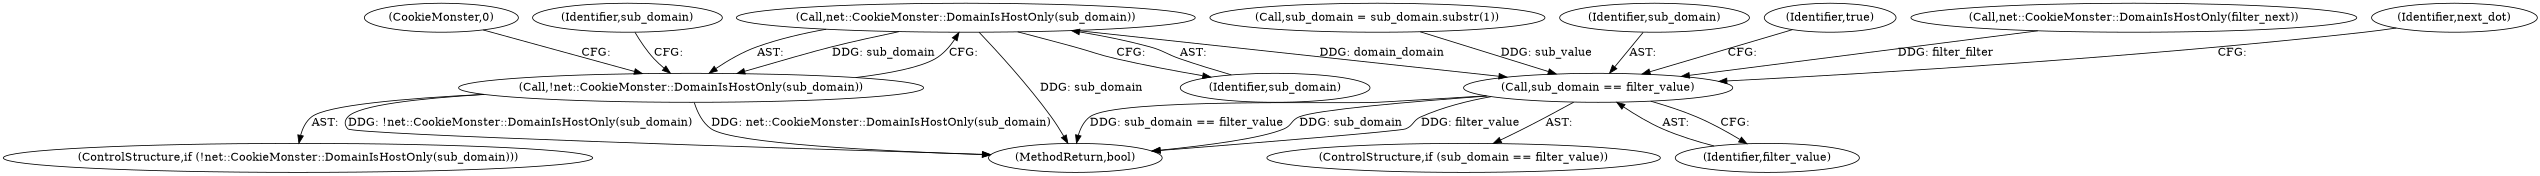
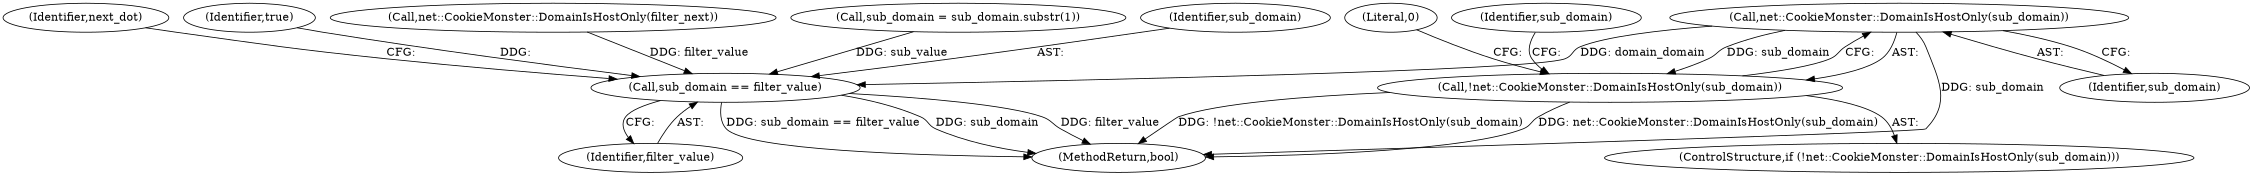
node "(CookieMonster,0)": label "(CookieMonster,0)" -> "(Literal,0)"
edge "(Identifier,true)" -> "(Call,sub_domain == filter_value)": label "CFG: " -> "DDG: "
edge "(Call,net::CookieMonster::DomainIsHostOnly(filter_next))" -> "(Call,sub_domain == filter_value)": label "DDG: filter_filter" -> "DDG: filter_value"
node "(ControlStructure,if (sub_domain == filter_value))": removed
